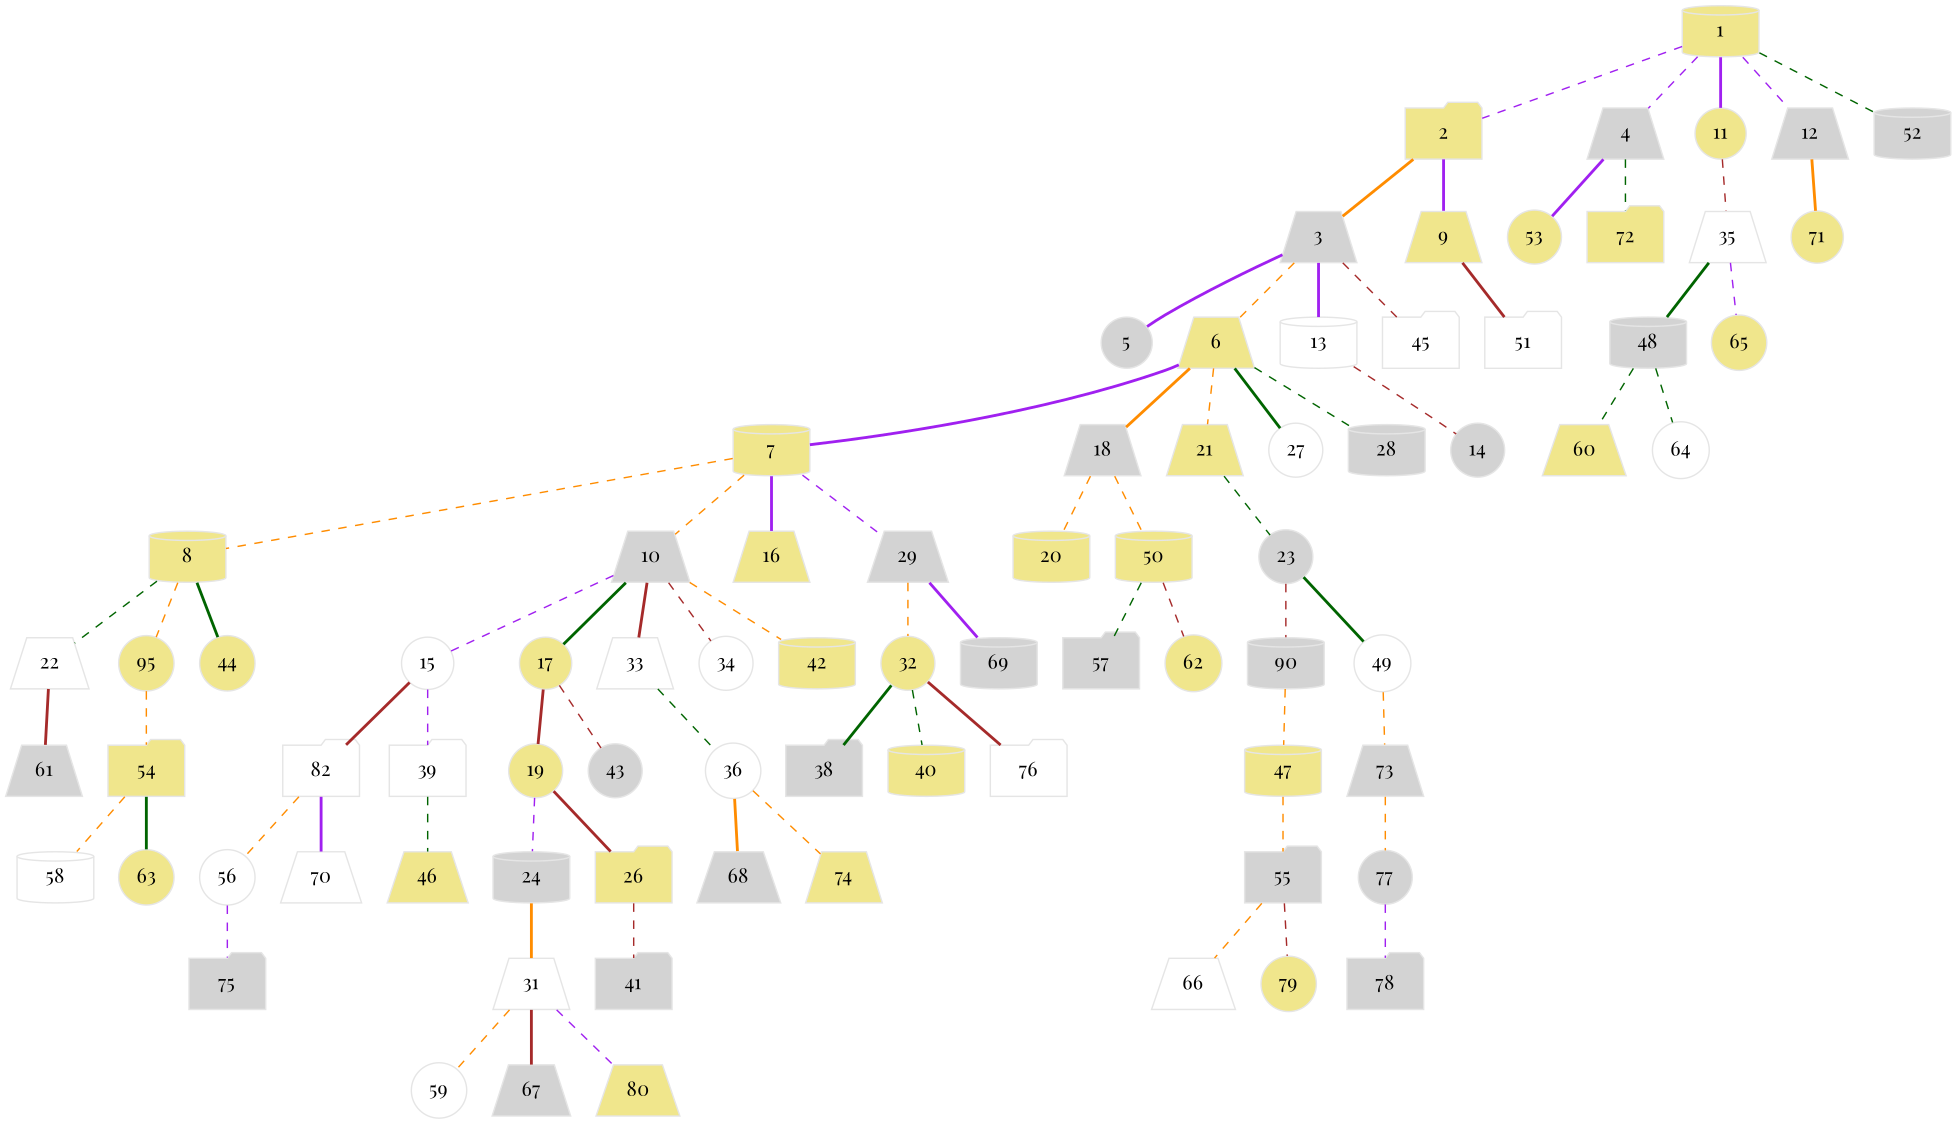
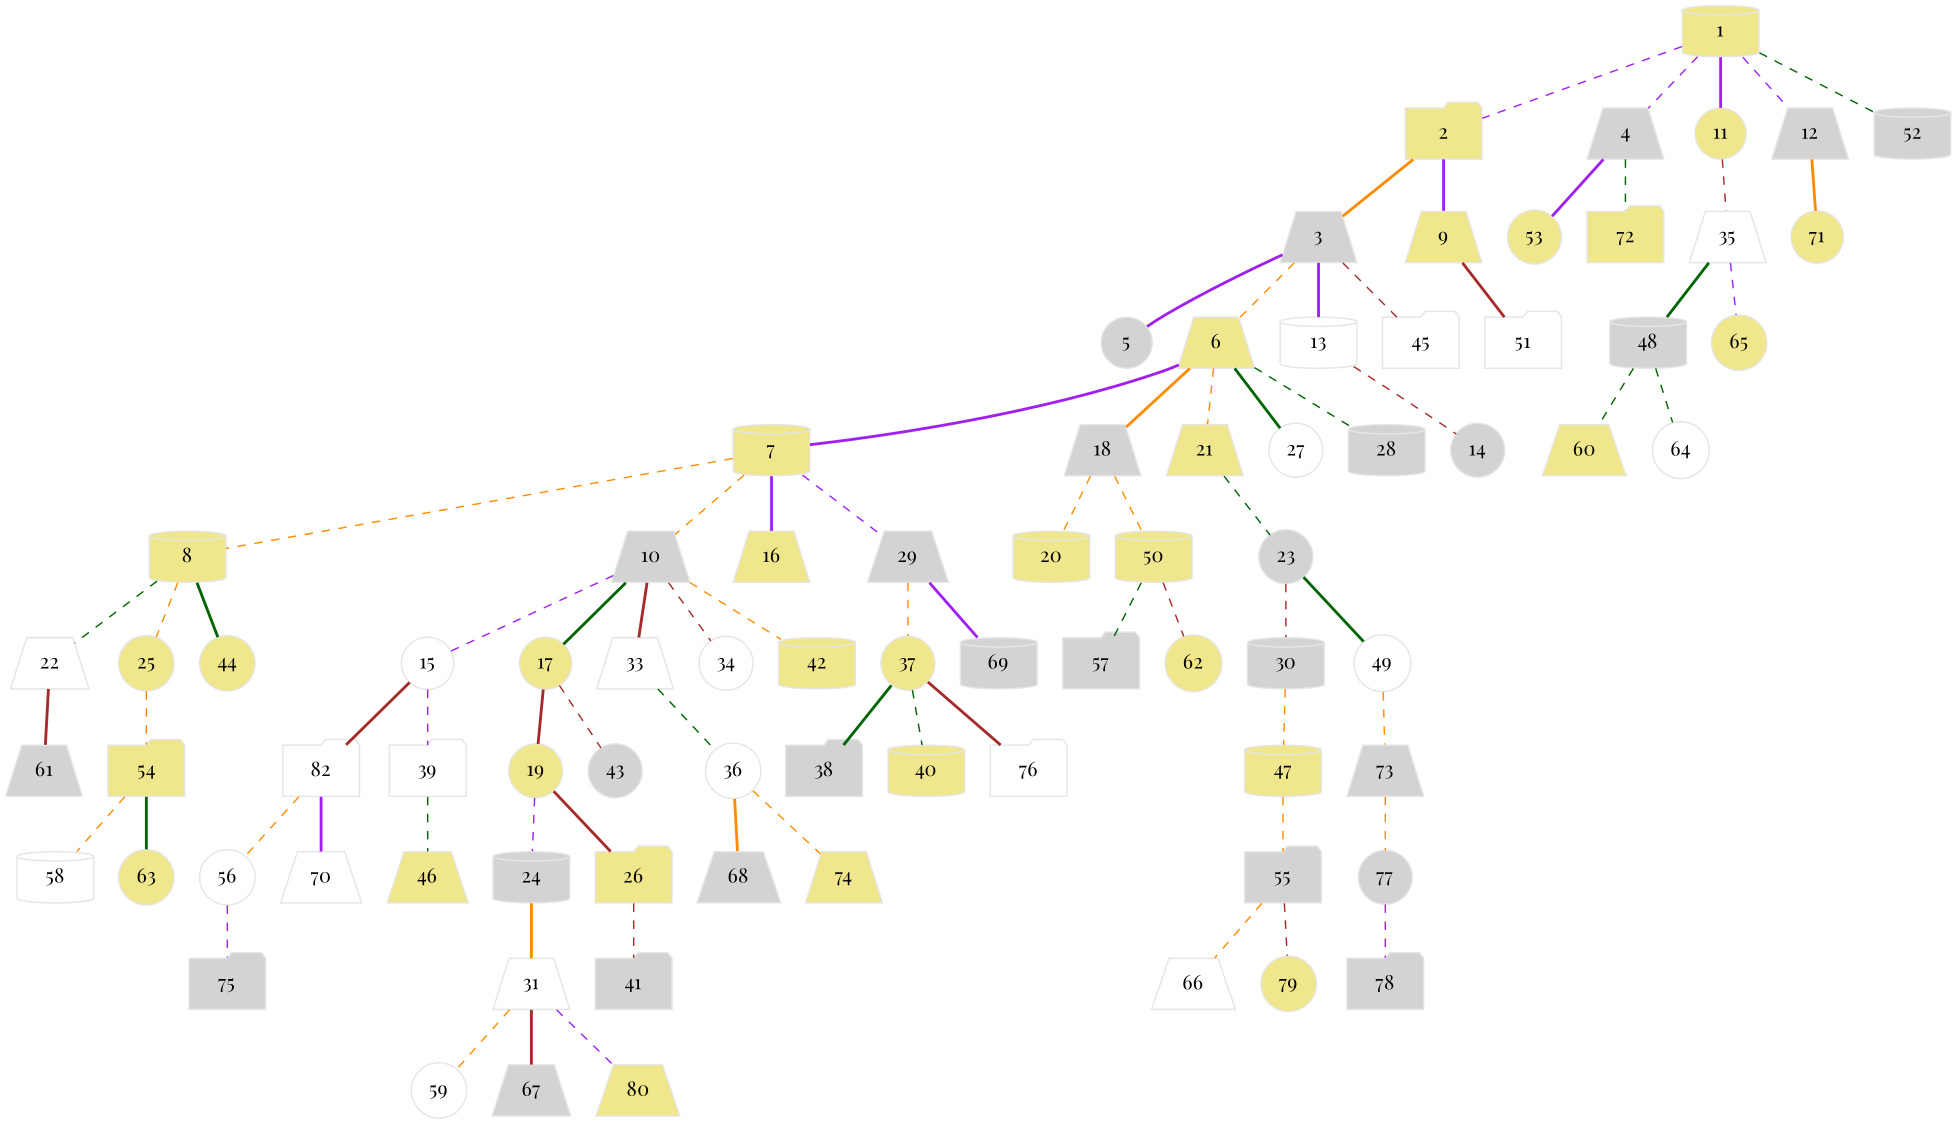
node "95": label "95" -> "25"
node "32": label "32" -> "37"
node "90": label "90" -> "30"
